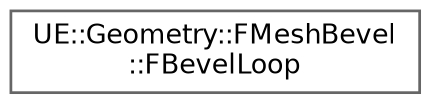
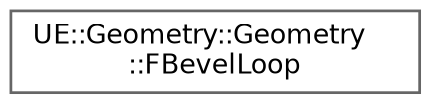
node "UE::Geometry::FMeshBevel ::FBevelLoop": label "UE::Geometry::FMeshBevel ::FBevelLoop" -> "UE::Geometry::Geometry ::FBevelLoop"
